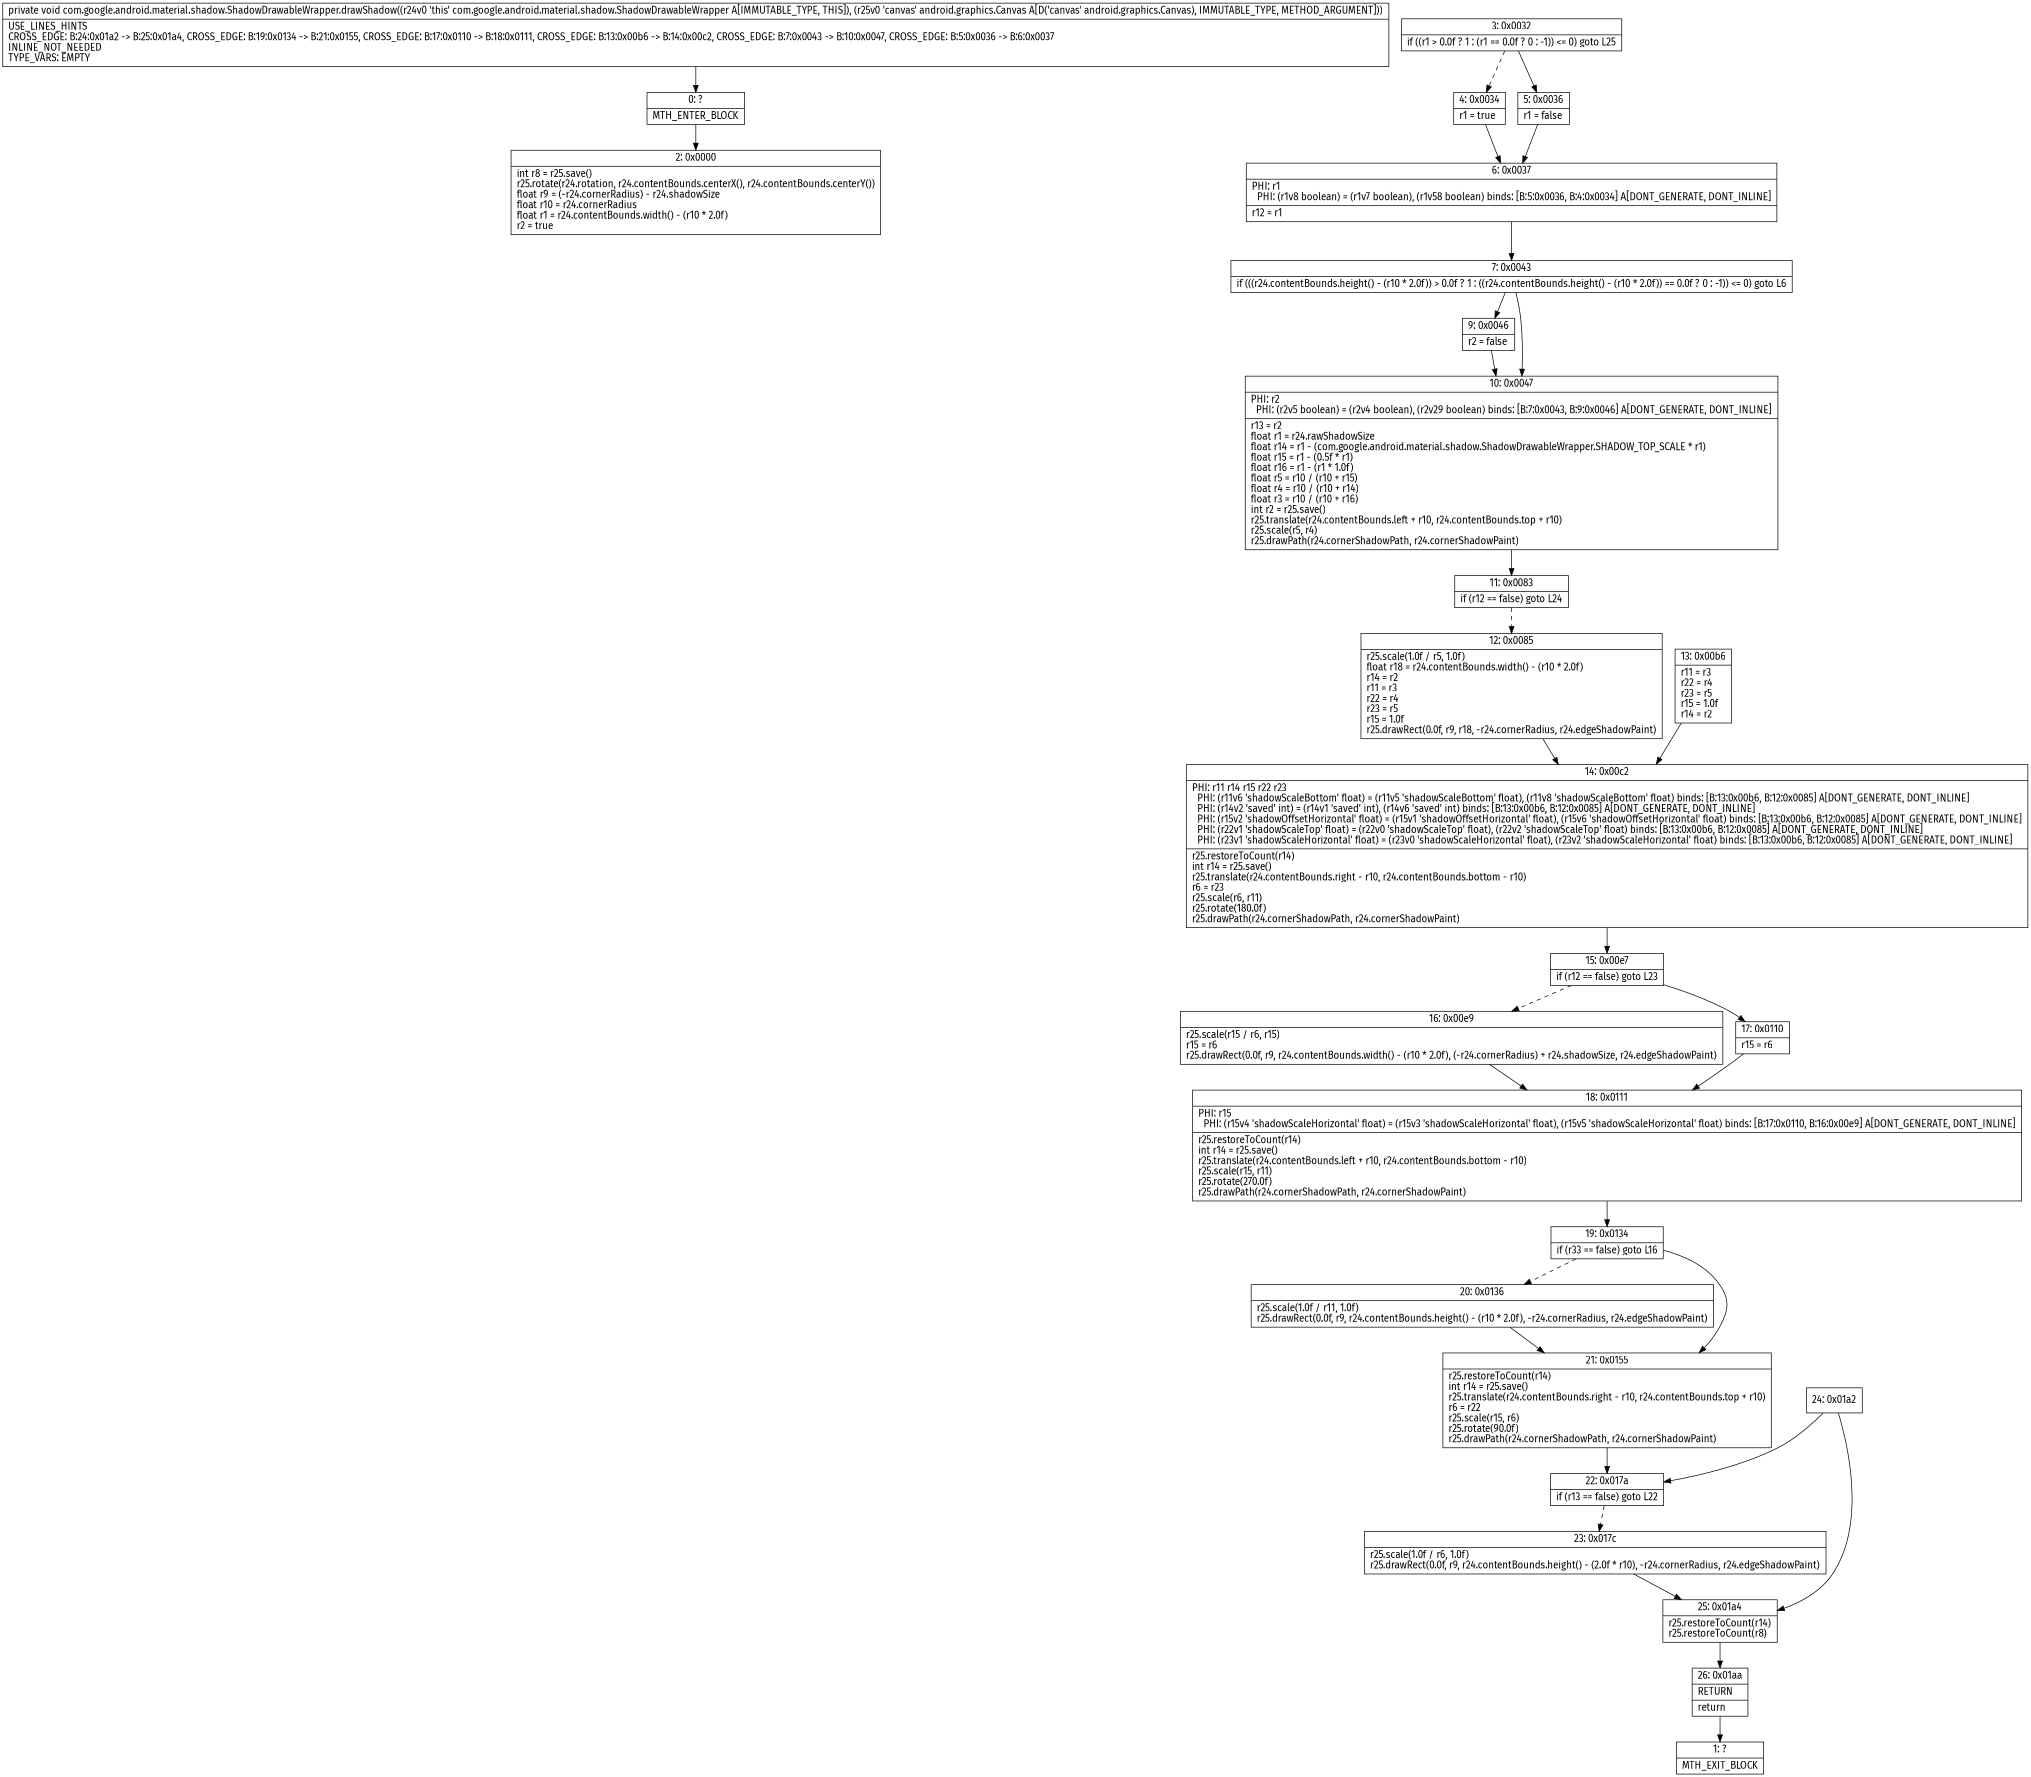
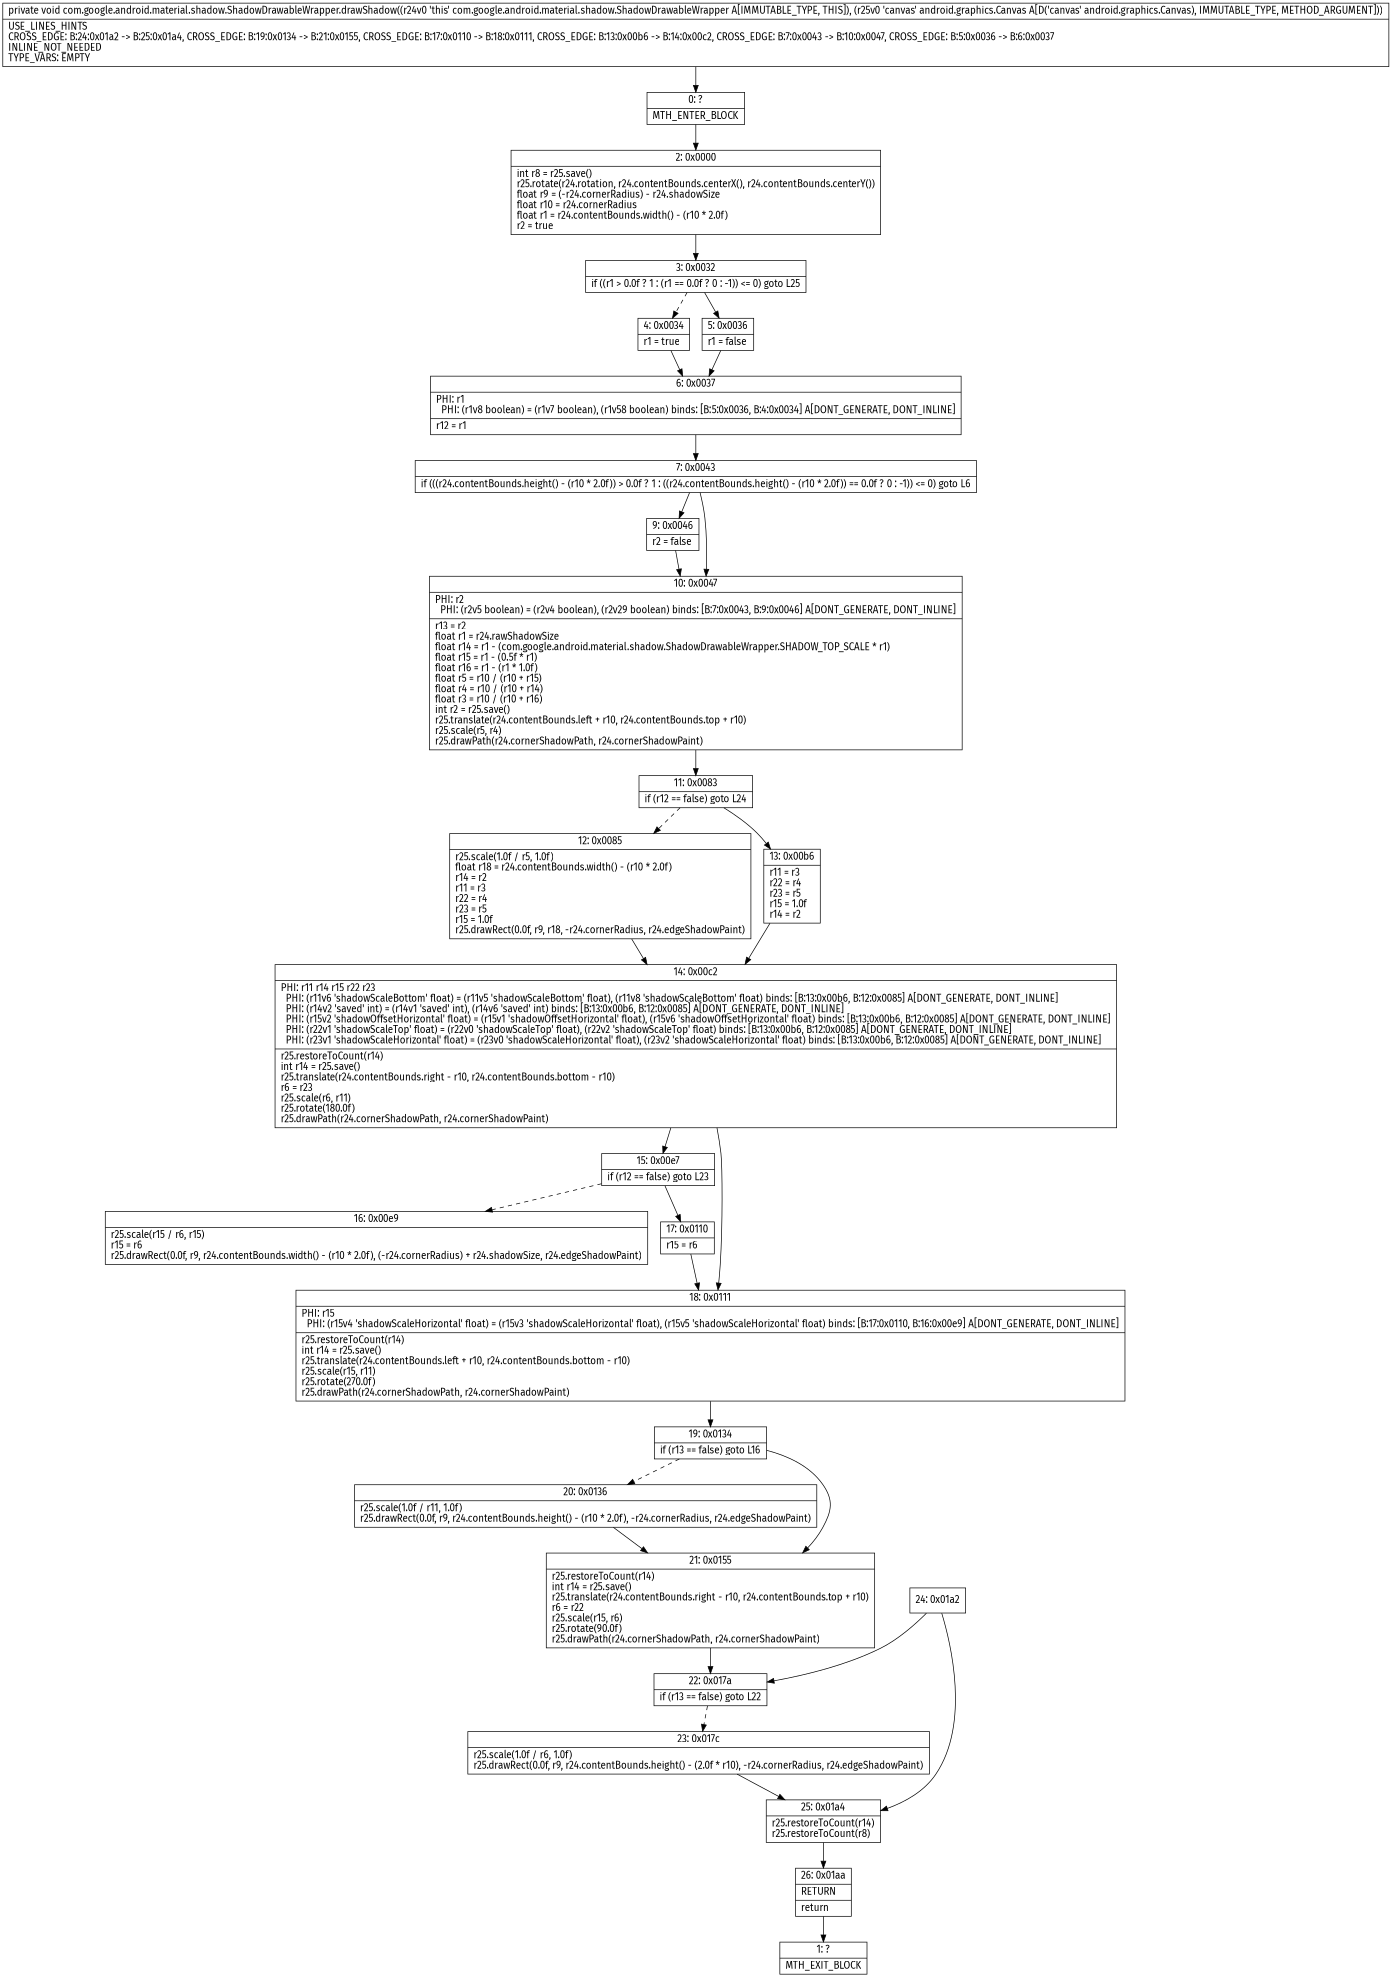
edge "2: 0x0000" -> "3: 0x0032": added
edge "11: 0x0083" -> "13: 0x00b6": added
edge "16: 0x00e9" -> "18: 0x0111": now "14: 0x00c2" -> "18: 0x0111"
node "19: 0x0134": text "if (r33 == false) goto L16" -> "if (r13 == false) goto L16"
